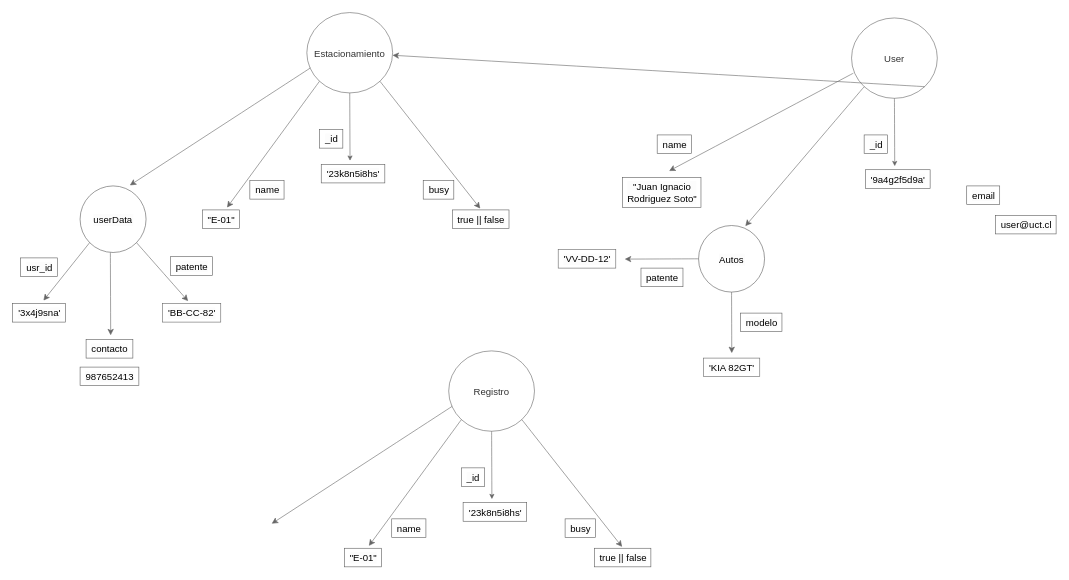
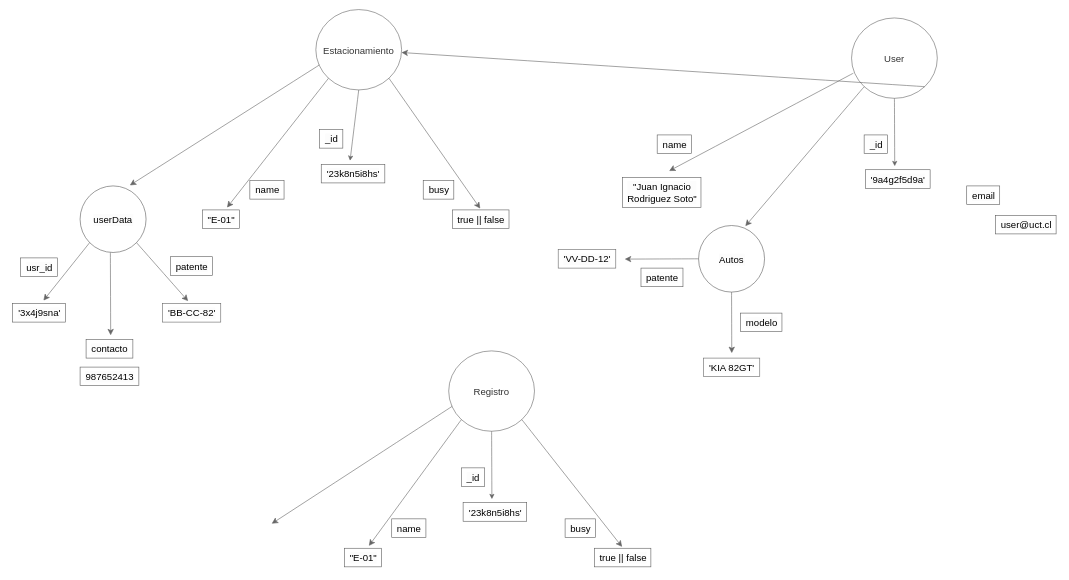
node "Estacionamiento": moved (350, 53) -> (359, 50)
